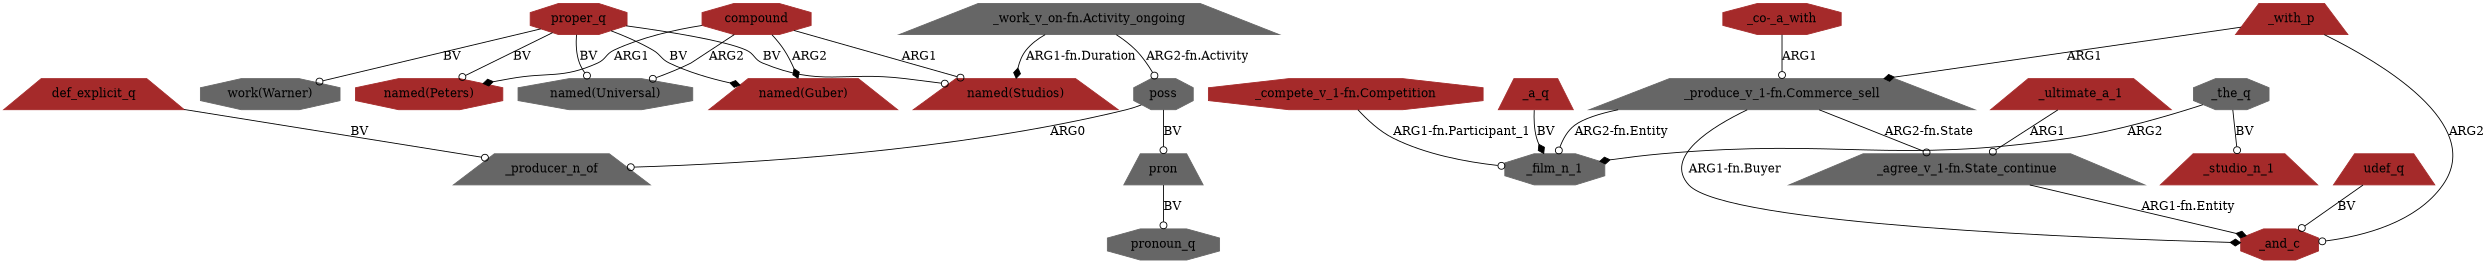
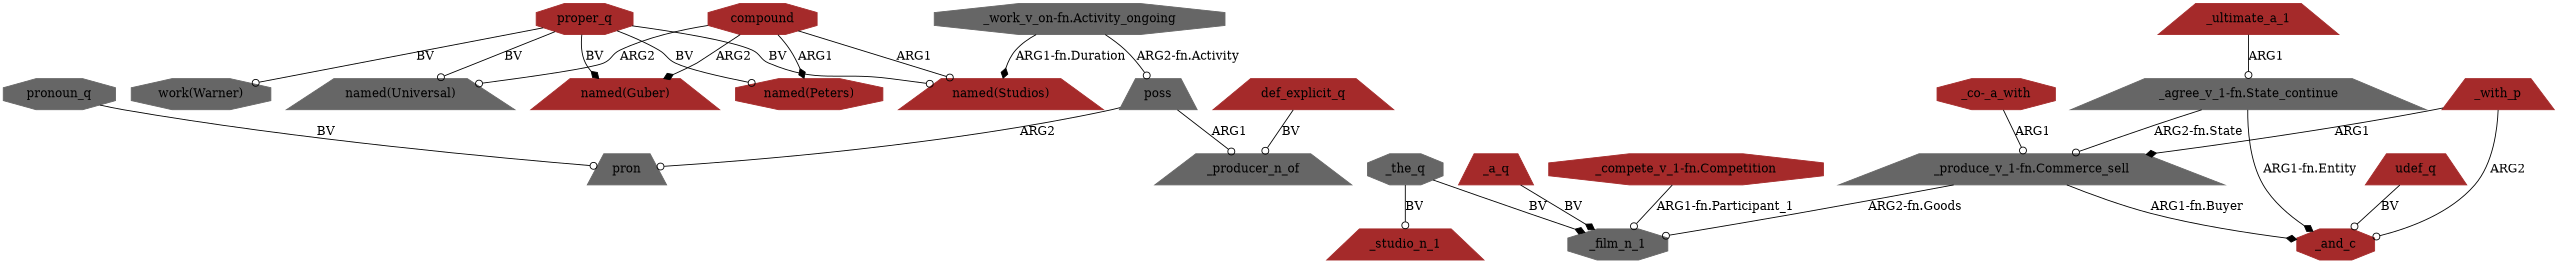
node "_work_v_on-fn.Activity_ongoing": shape trapezium -> octagon
node "named(Universal)": shape octagon -> trapezium
node "poss": shape octagon -> trapezium
edge "_produce_v_1-fn.Commerce_sell" -> "_agree_v_1-fn.State_continue": reversed
edge "poss" -> "_producer_n_of": label "ARG0" -> "ARG1"
edge "poss" -> "pron": label "BV" -> "ARG2"
edge "_produce_v_1-fn.Commerce_sell" -> "_film_n_1": label "ARG2-fn.Entity" -> "ARG2-fn.Goods"
edge "_the_q" -> "_film_n_1": label "ARG2" -> "BV"
edge "pron" -> "pronoun_q": reversed
